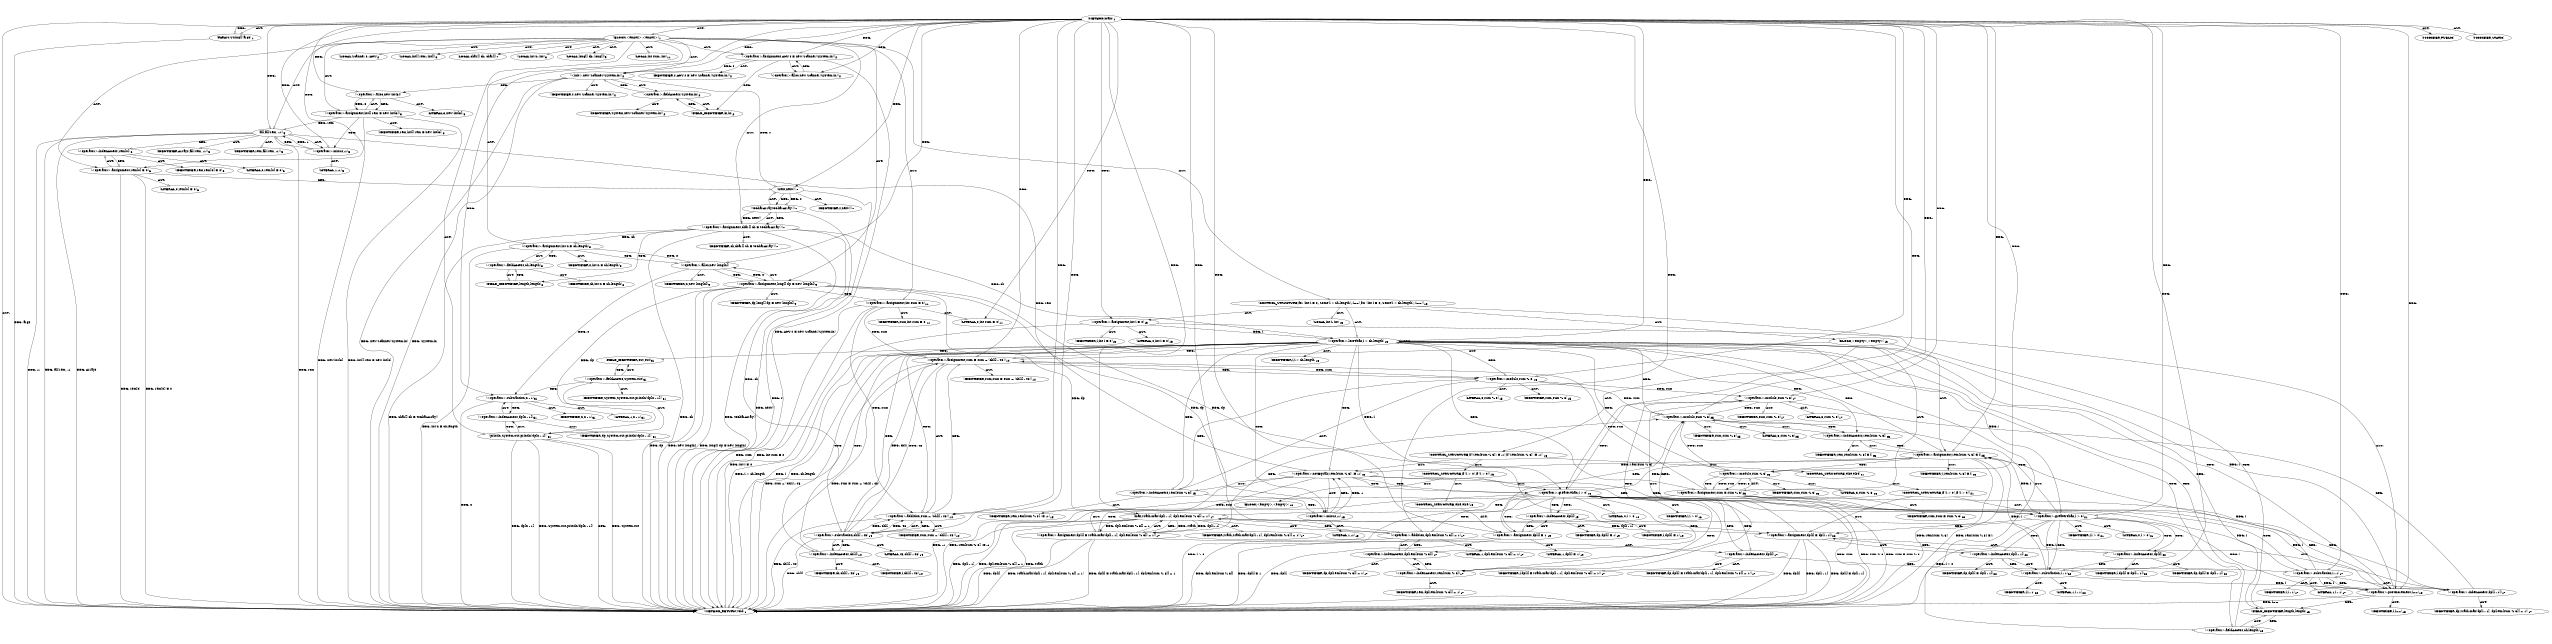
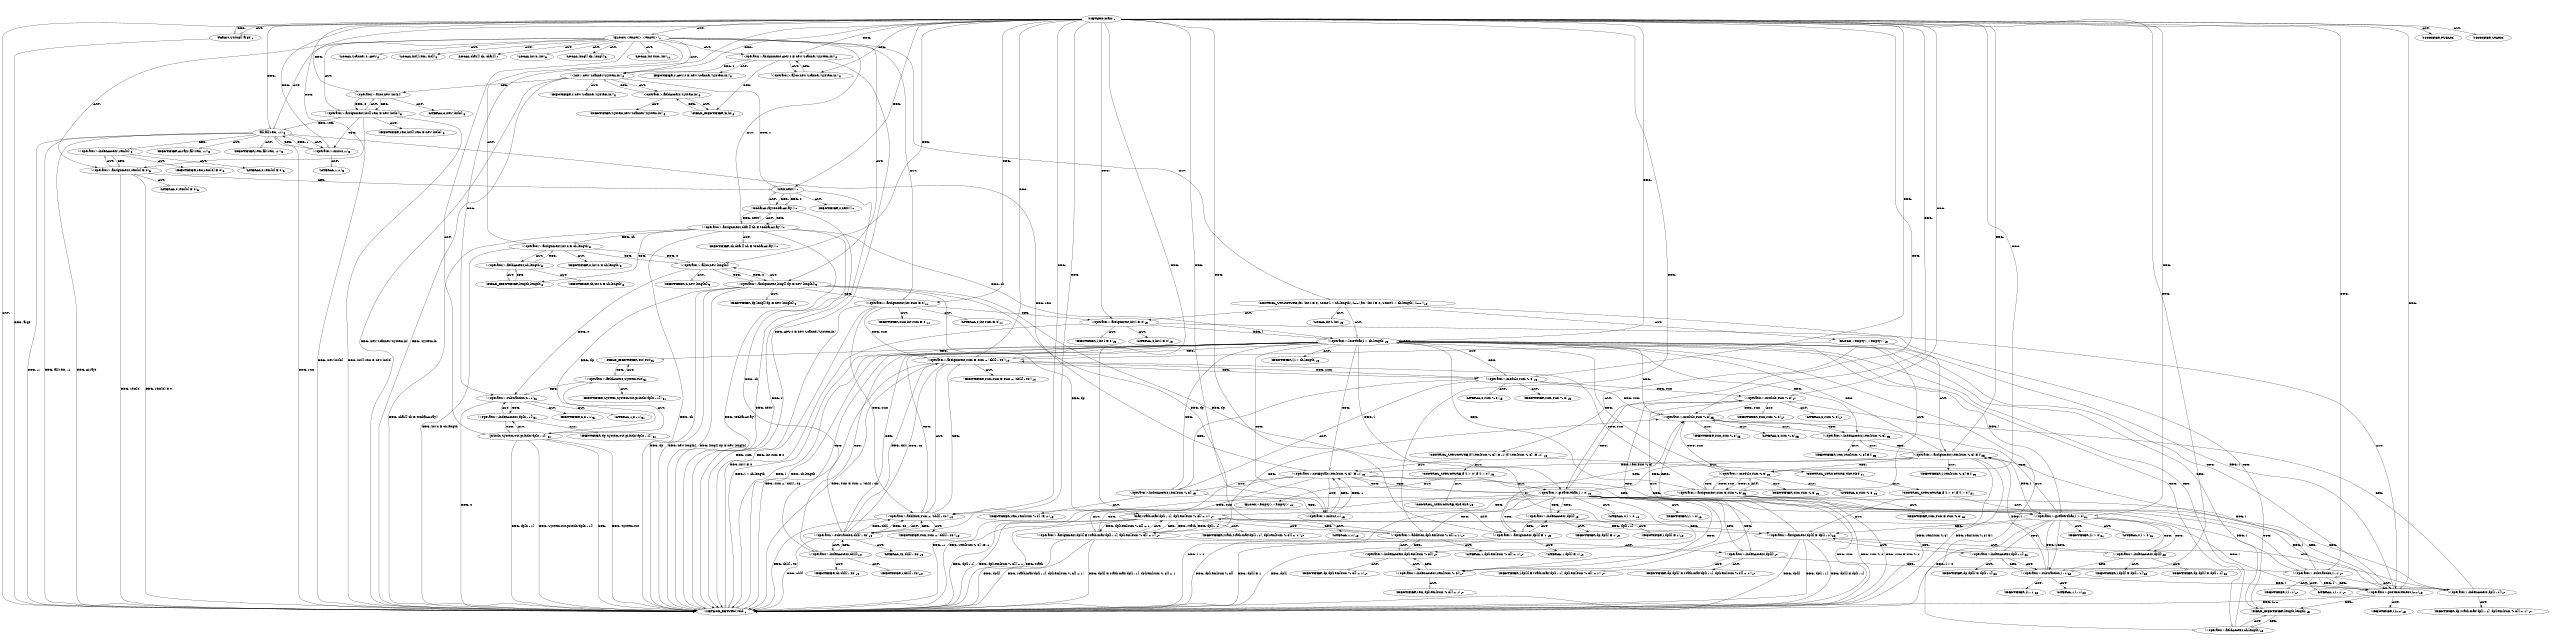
edge "(METHOD,main)" -> "(LITERAL,0,int sum = 0)": now "(METHOD,main)" -> "(<operator>.assignment,int sum = 0)"
edge "(<operator>.assignment,int sum = 0)" -> "(<operator>.assignment,int i = 0)": added, label "CFG:"
